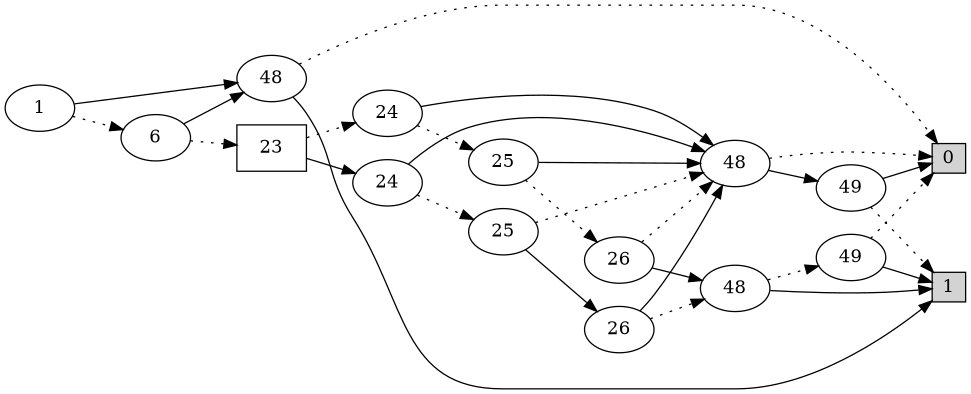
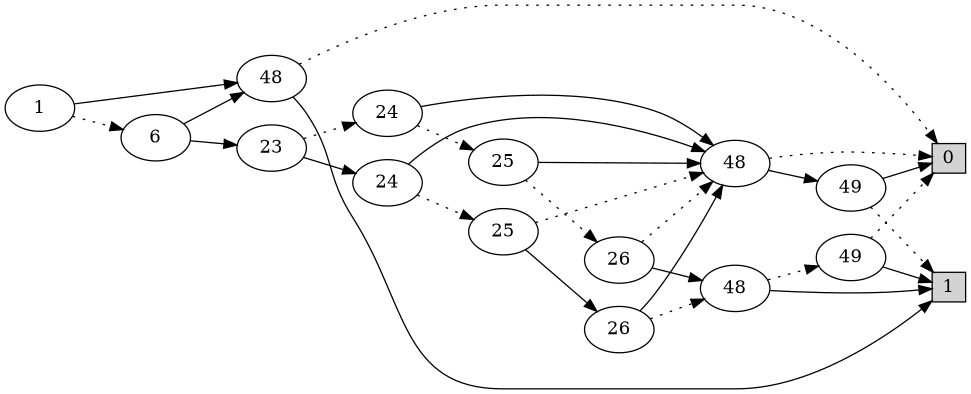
edge "6" -> "23": style dotted -> filled
node "23": shape box -> ellipse
